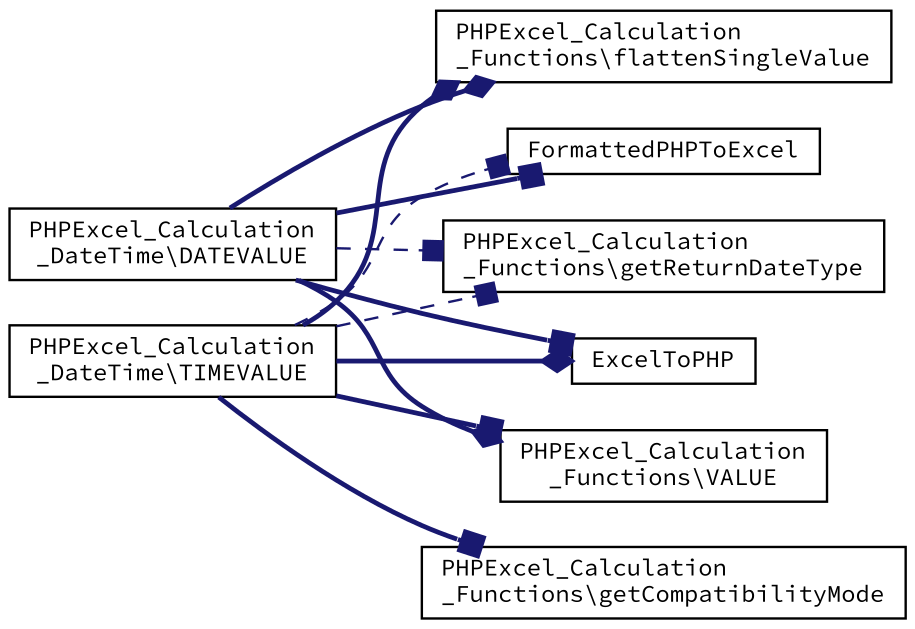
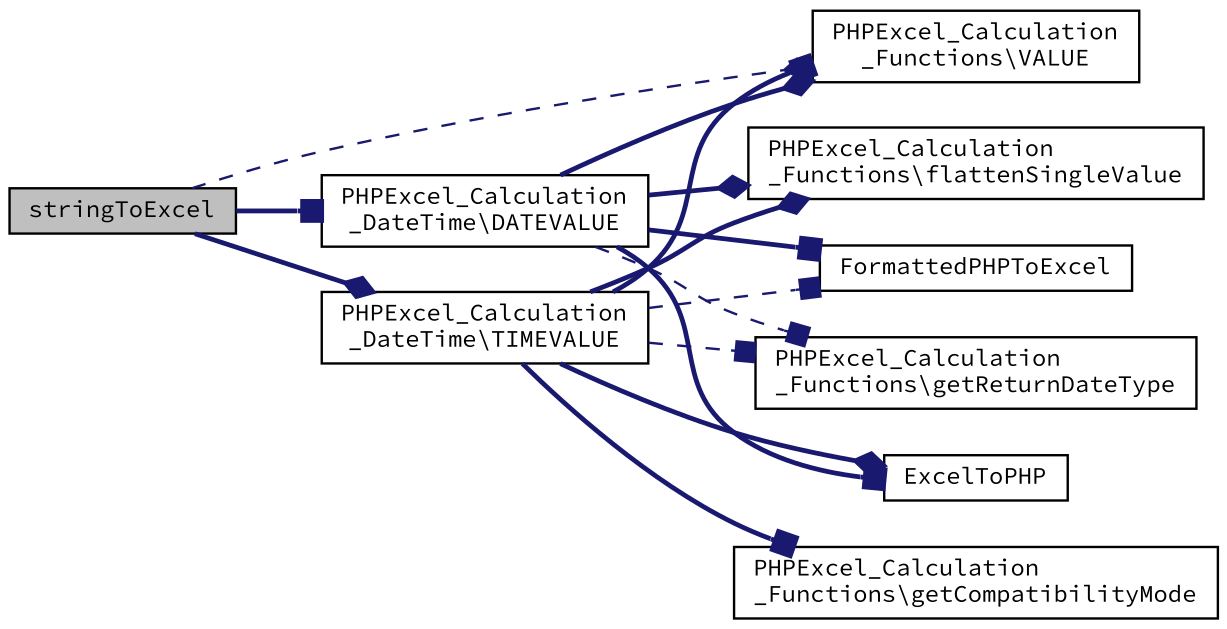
node "stringToExcel": added
